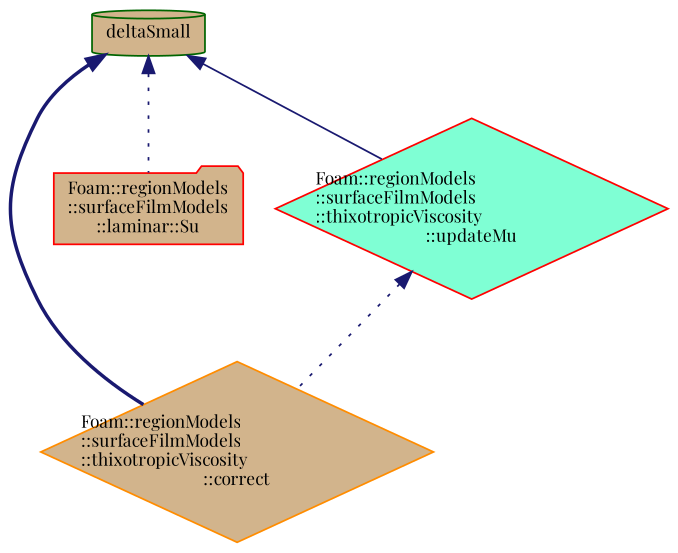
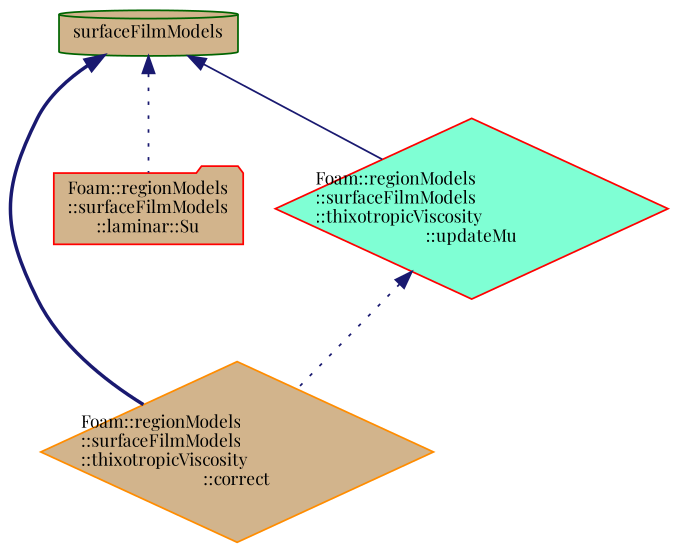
node "deltaSmall": label "deltaSmall" -> "surfaceFilmModels"
